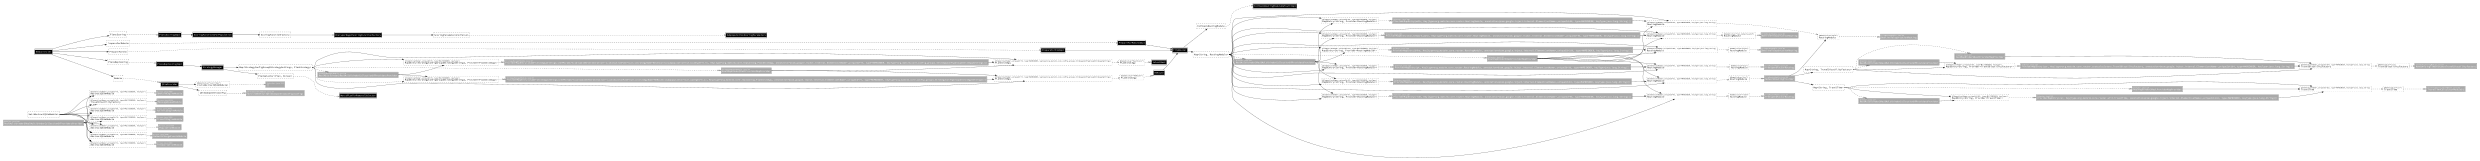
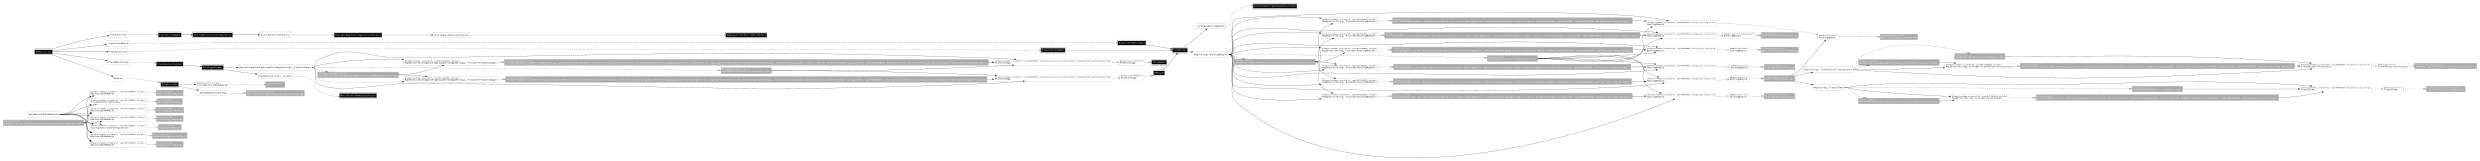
node "@Element(setName=,uniqueId=72, type=MULTIBINDER, keyType=)": text "AbstractQSimModule" -> "ScoringFunctionsForPopulation"
